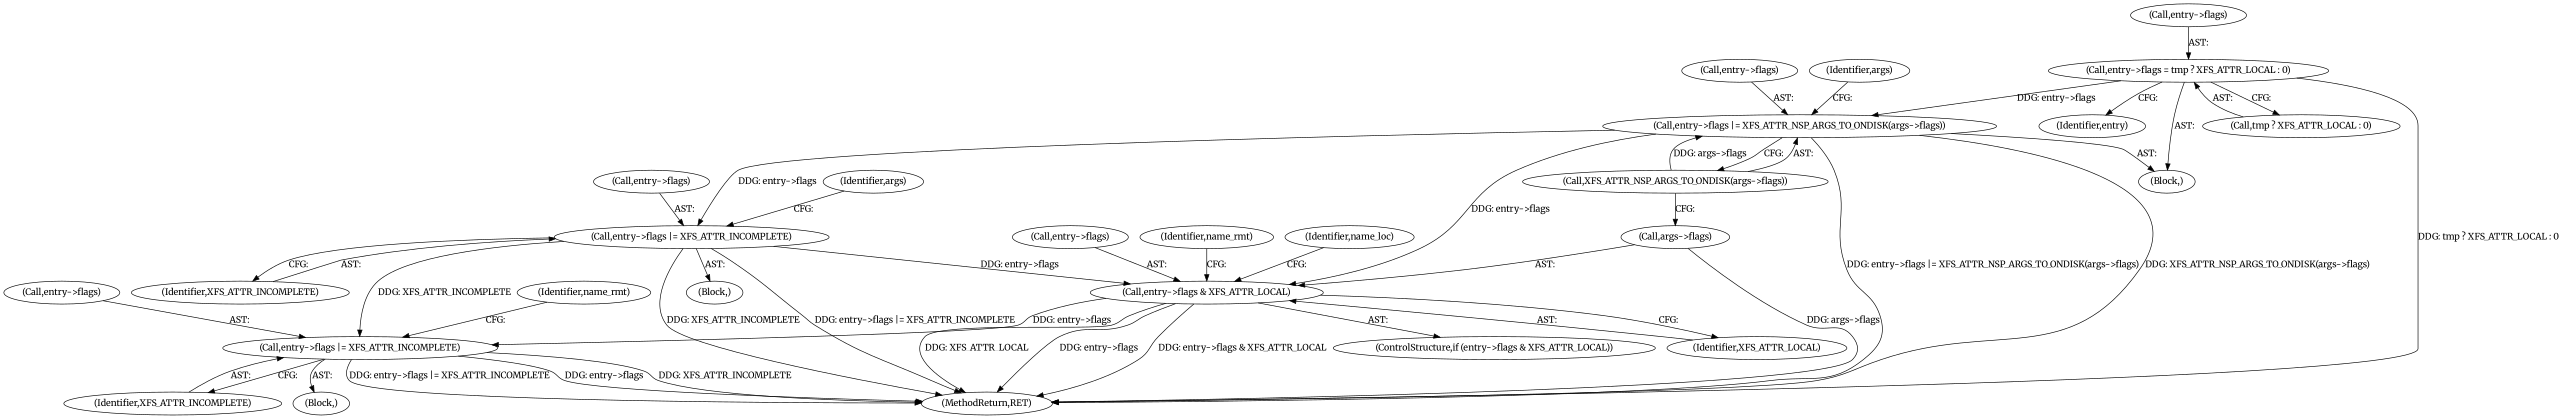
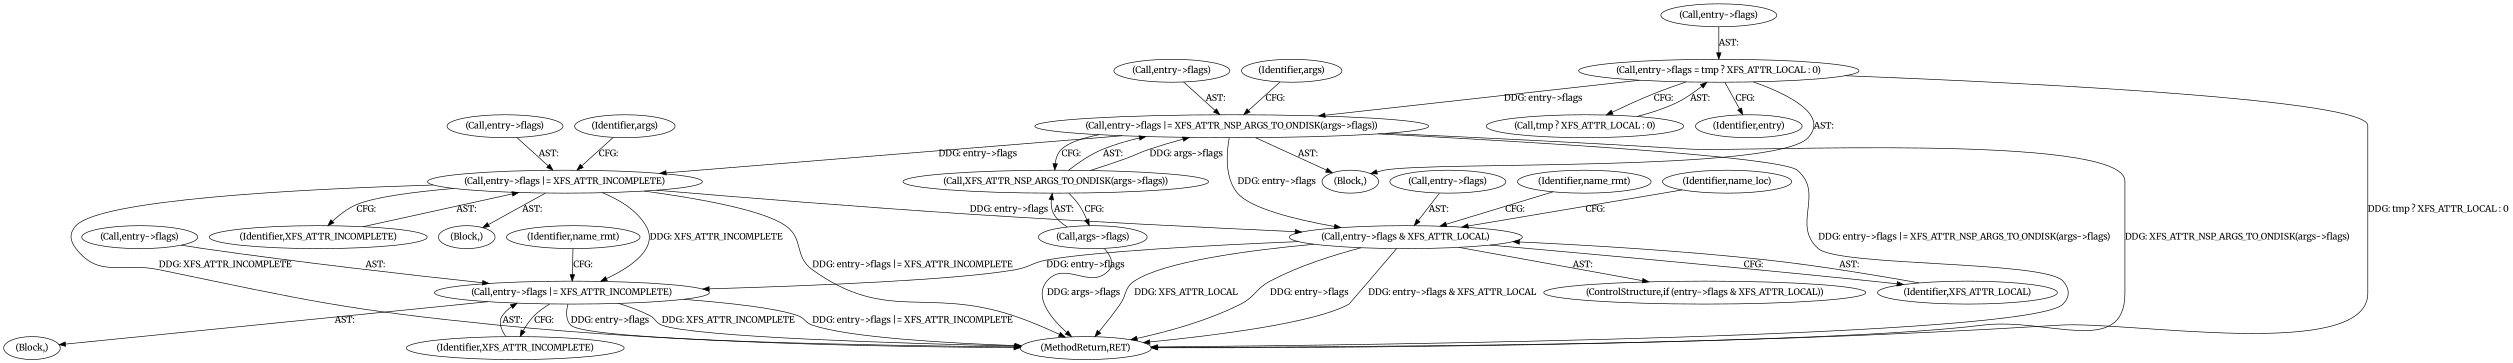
edge "(Call,args->flags)" -> "(Call,entry->flags & XFS_ATTR_LOCAL)": now "(Call,args->flags)" -> "(Call,XFS_ATTR_NSP_ARGS_TO_ONDISK(args->flags))"
